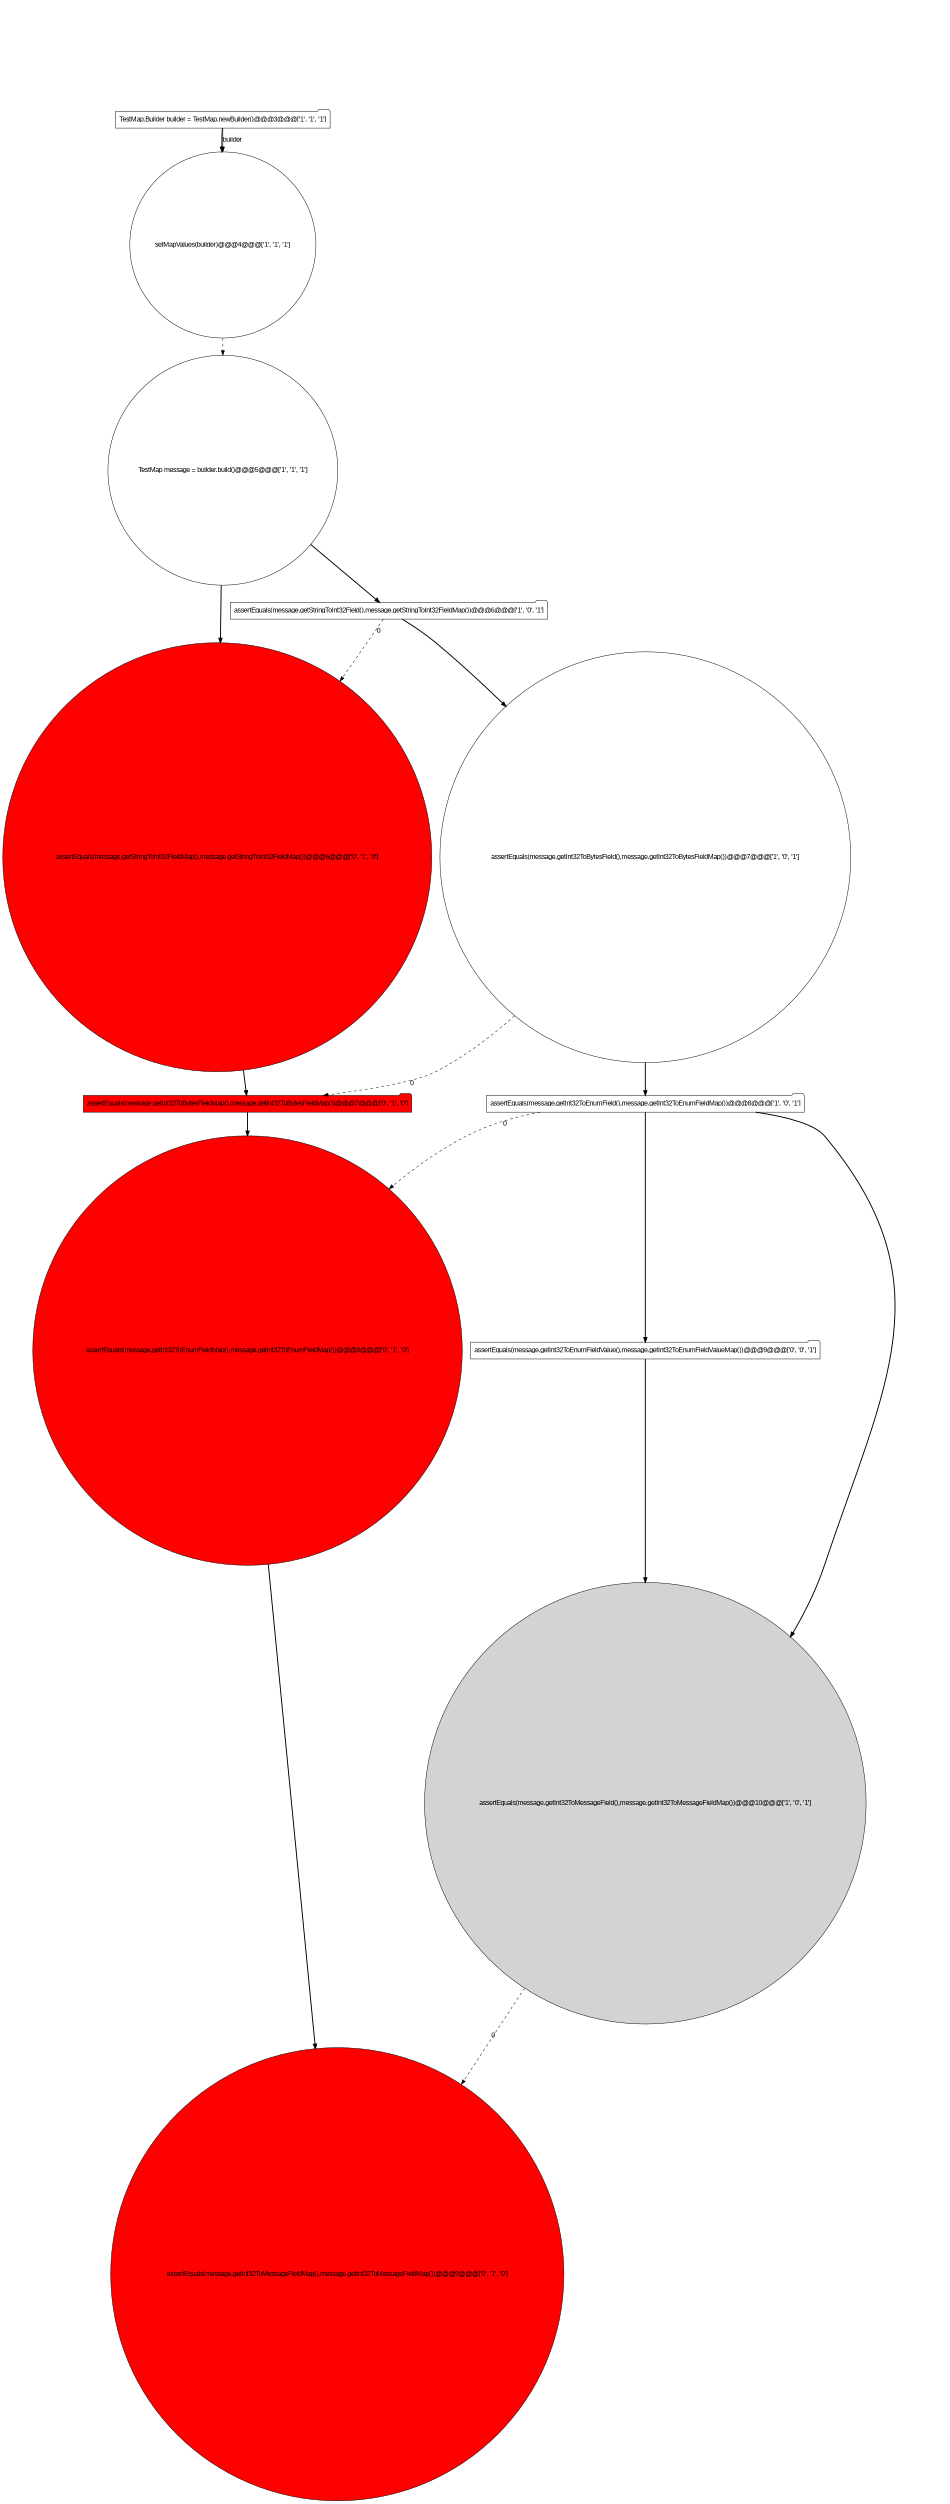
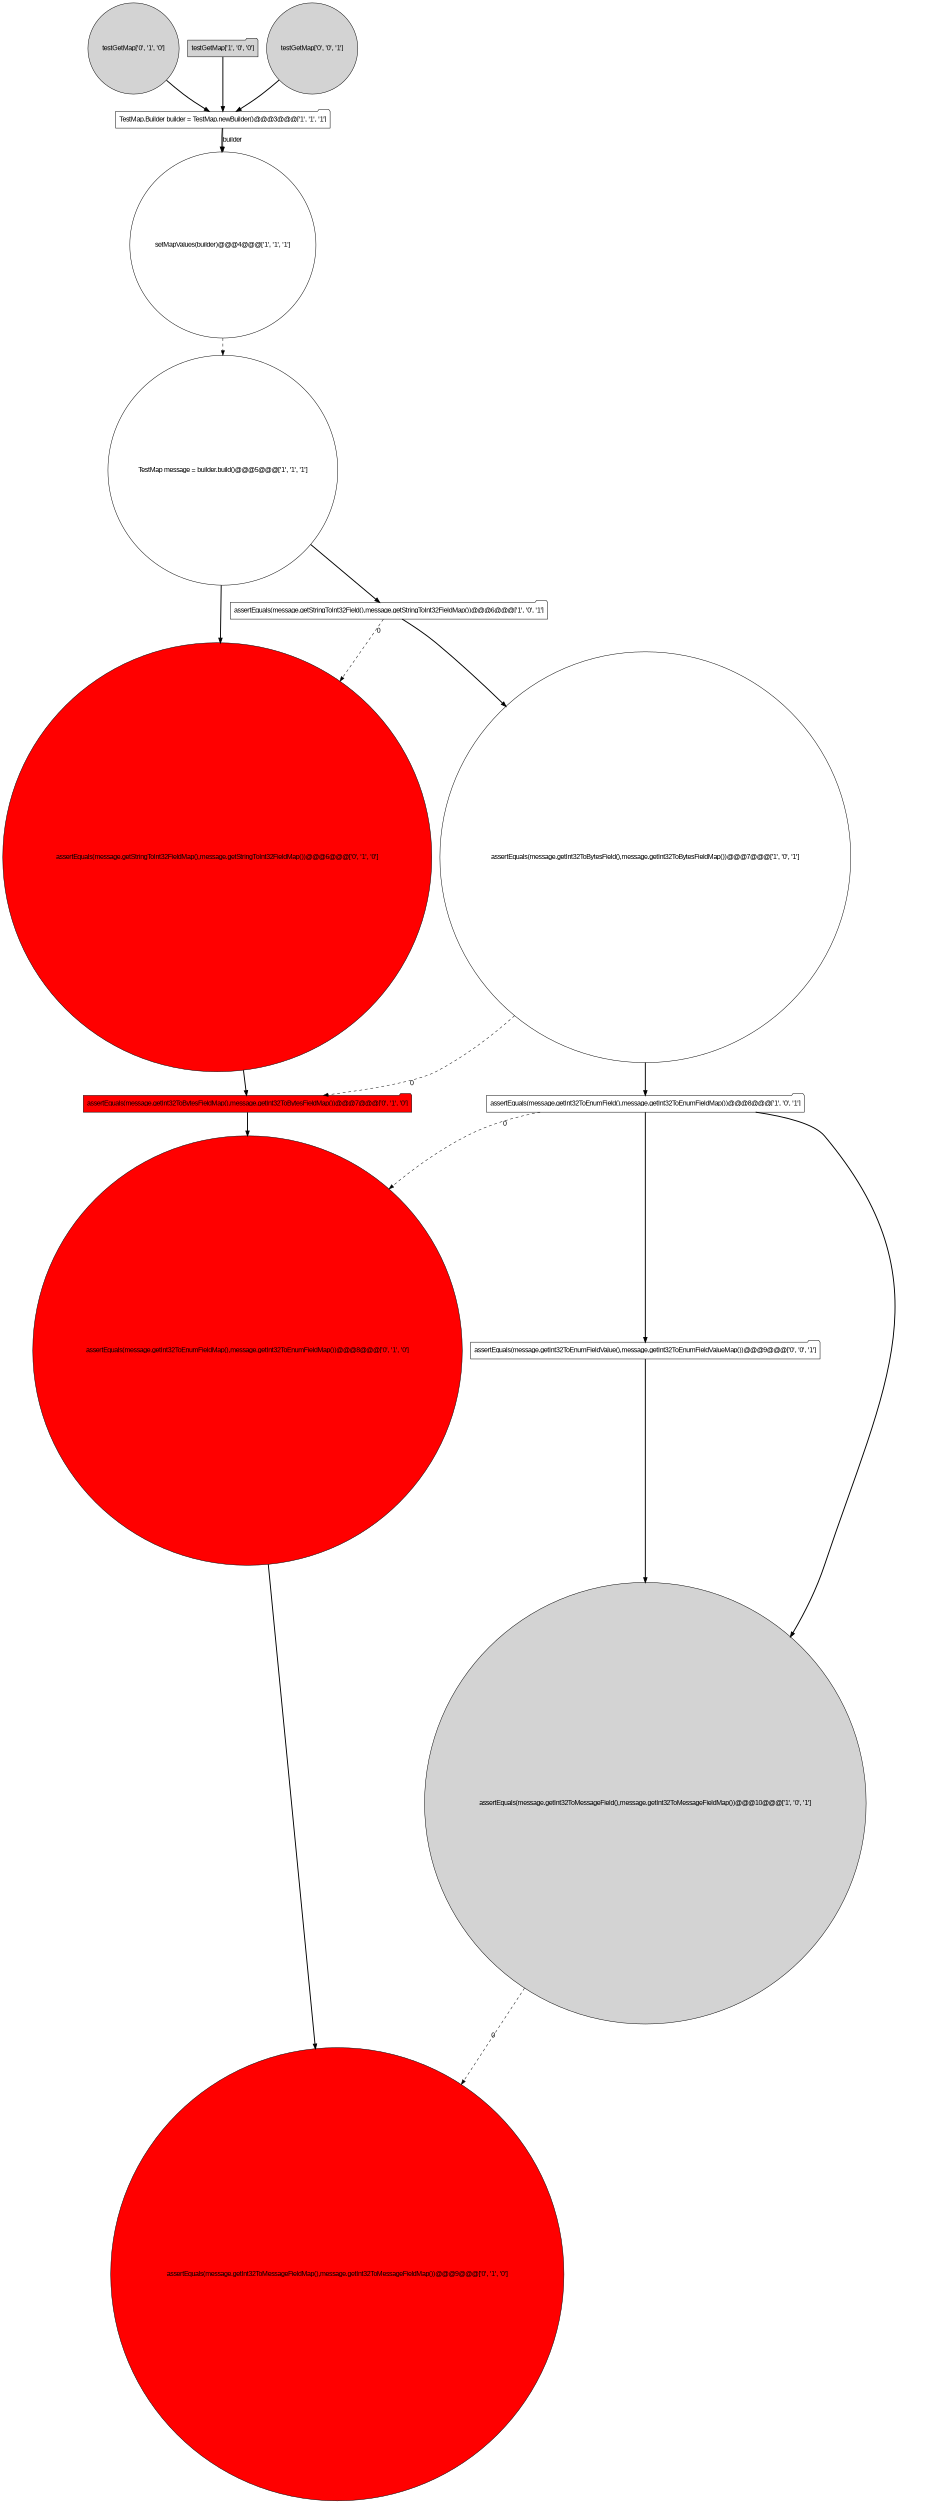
node "testGetMap['0', '1', '0']": added
node "testGetMap['1', '0', '0']": added
node "testGetMap['0', '0', '1']": added
